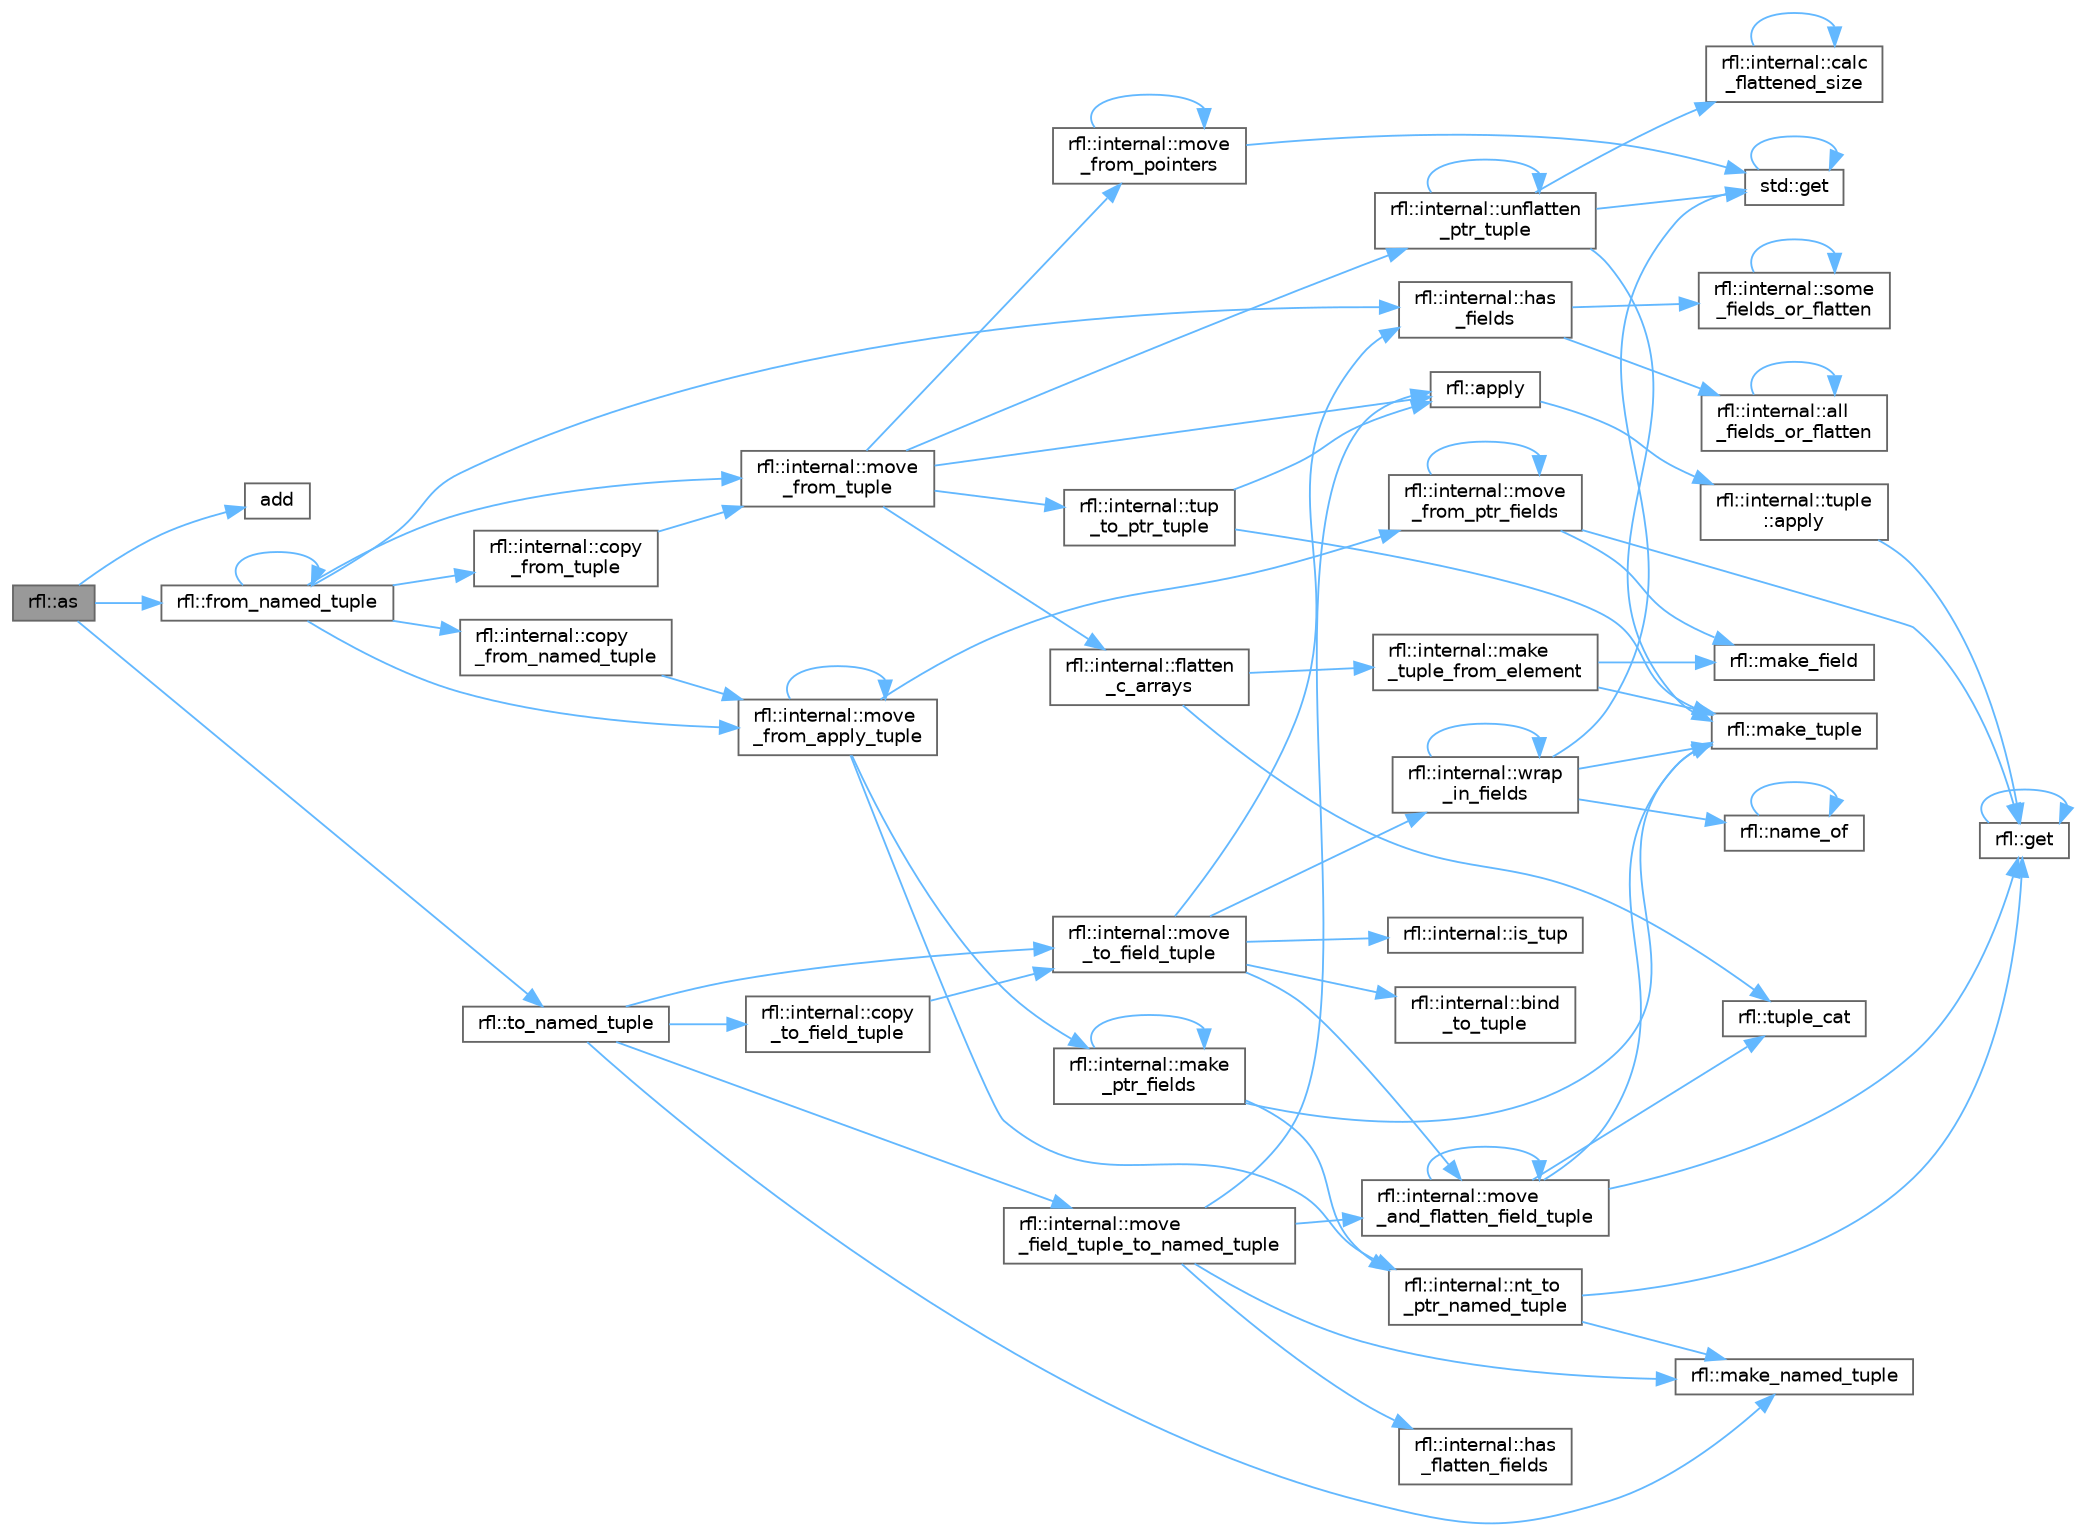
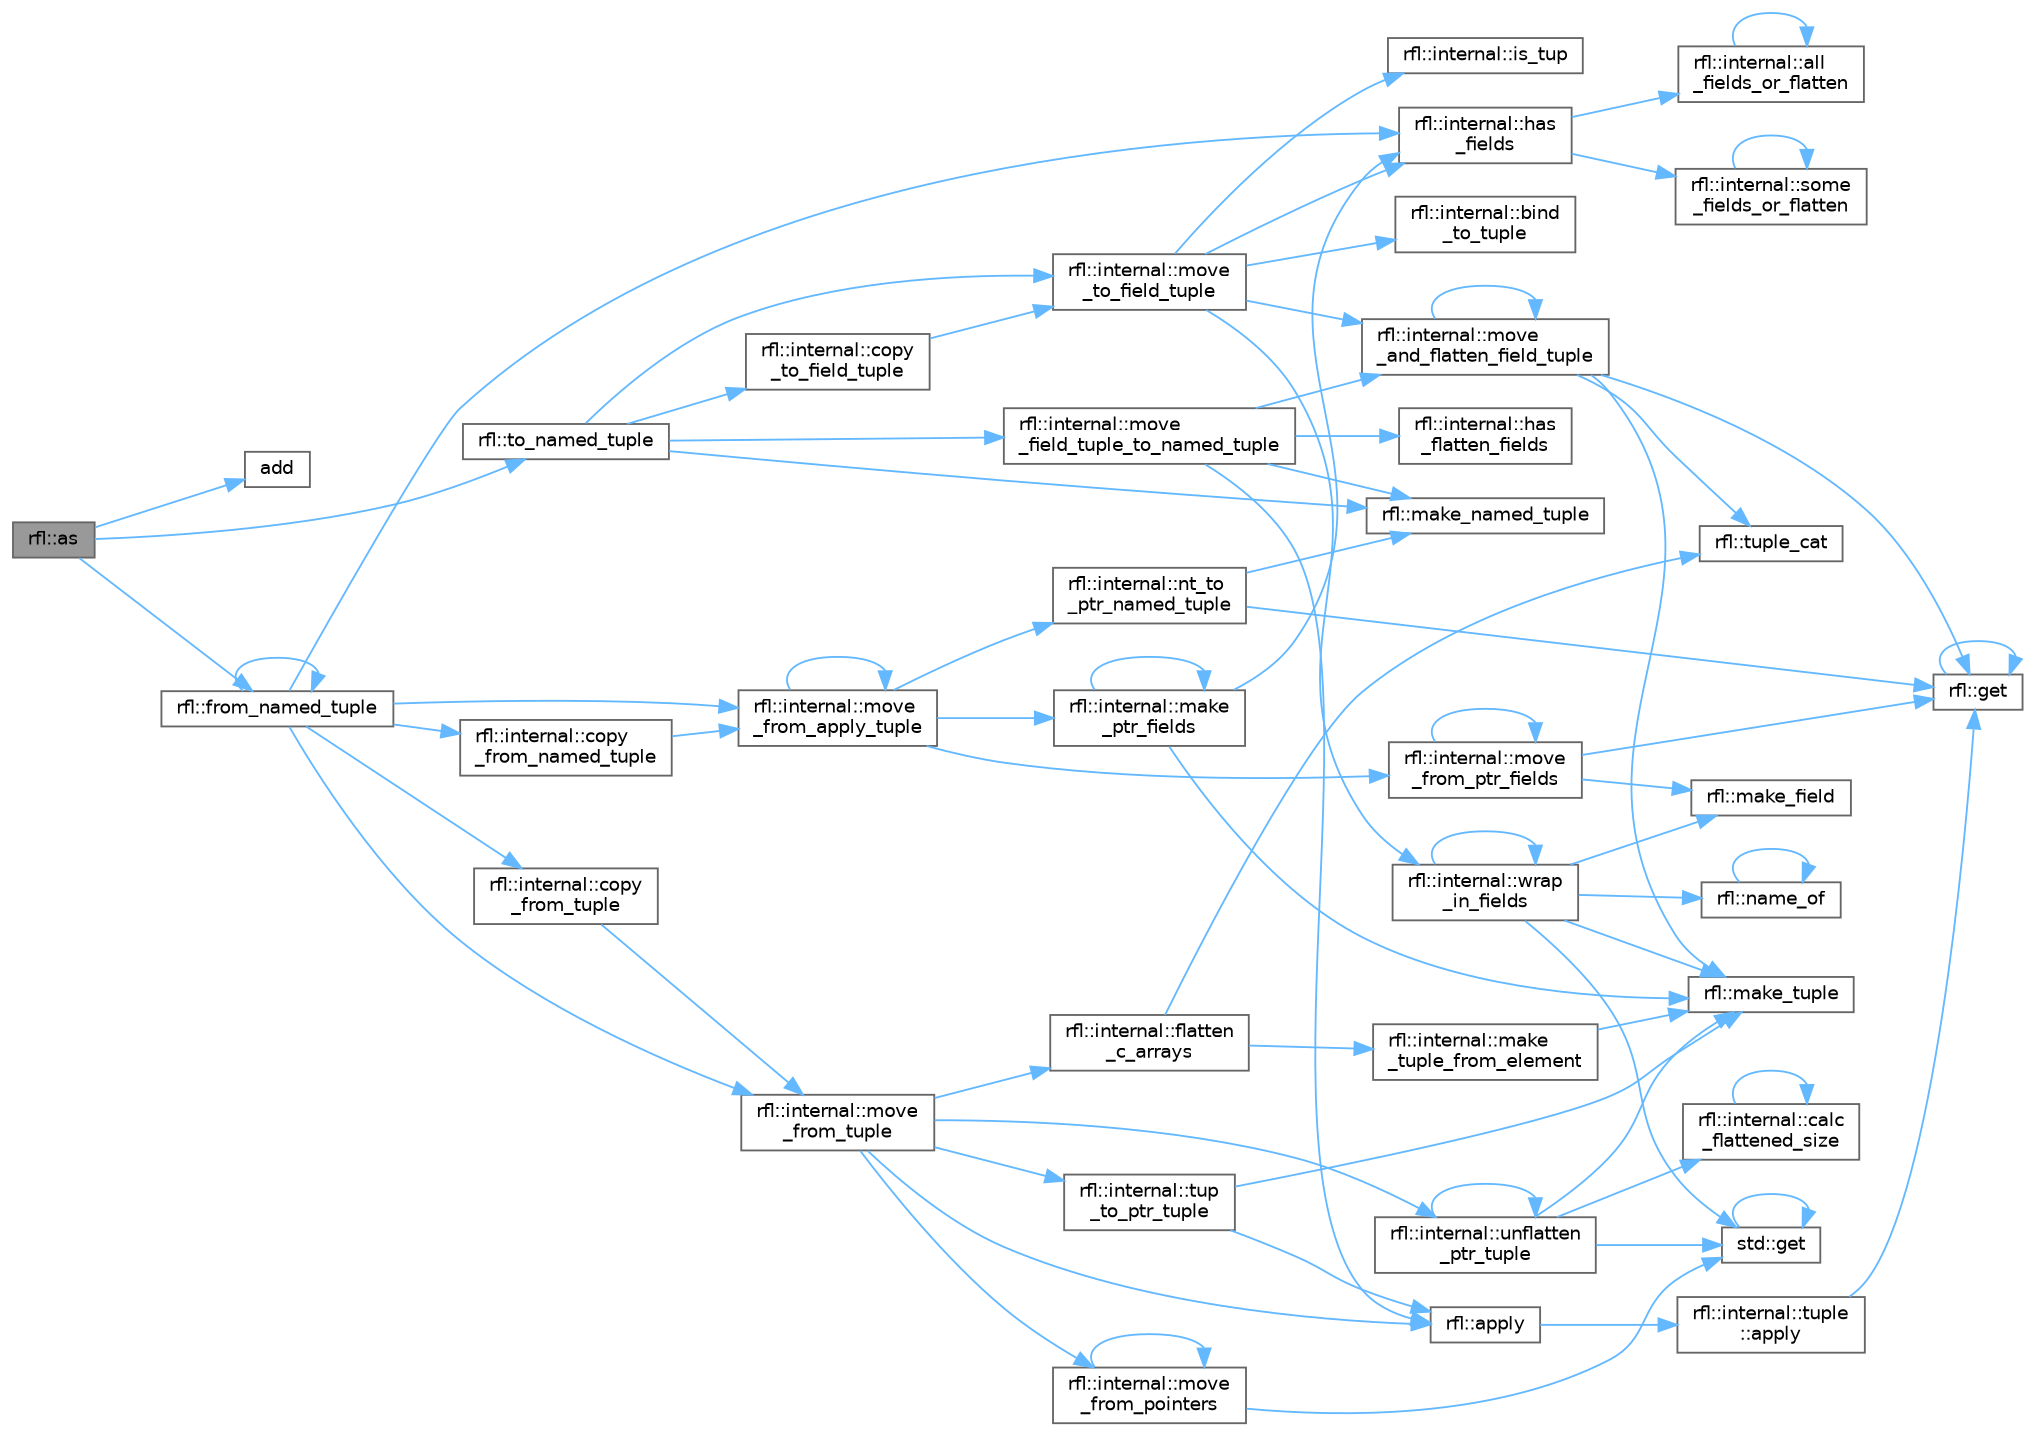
edge "rfl::internal::make _tuple_from_element" -> "rfl::make_field": now "rfl::internal::wrap _in_fields" -> "rfl::make_field"
edge "rfl::internal::make _ptr_fields" -> "rfl::internal::nt_to _ptr_named_tuple": now "rfl::internal::make _ptr_fields" -> "rfl::internal::has _fields"
